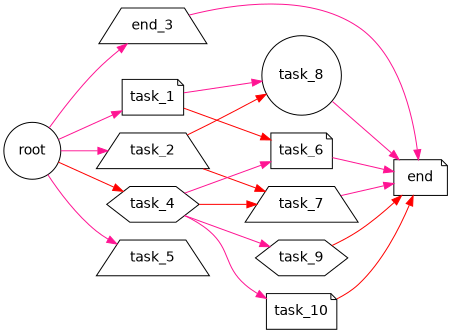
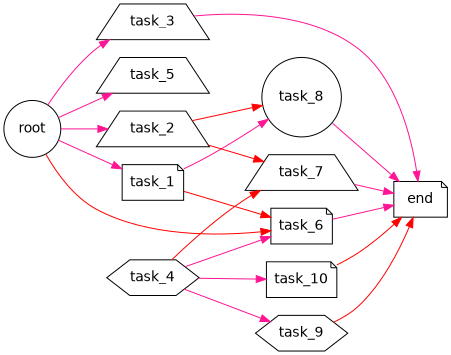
node "end_3": label "end_3" -> "task_3"
edge "root" -> "task_4": now "root" -> "task_6"
